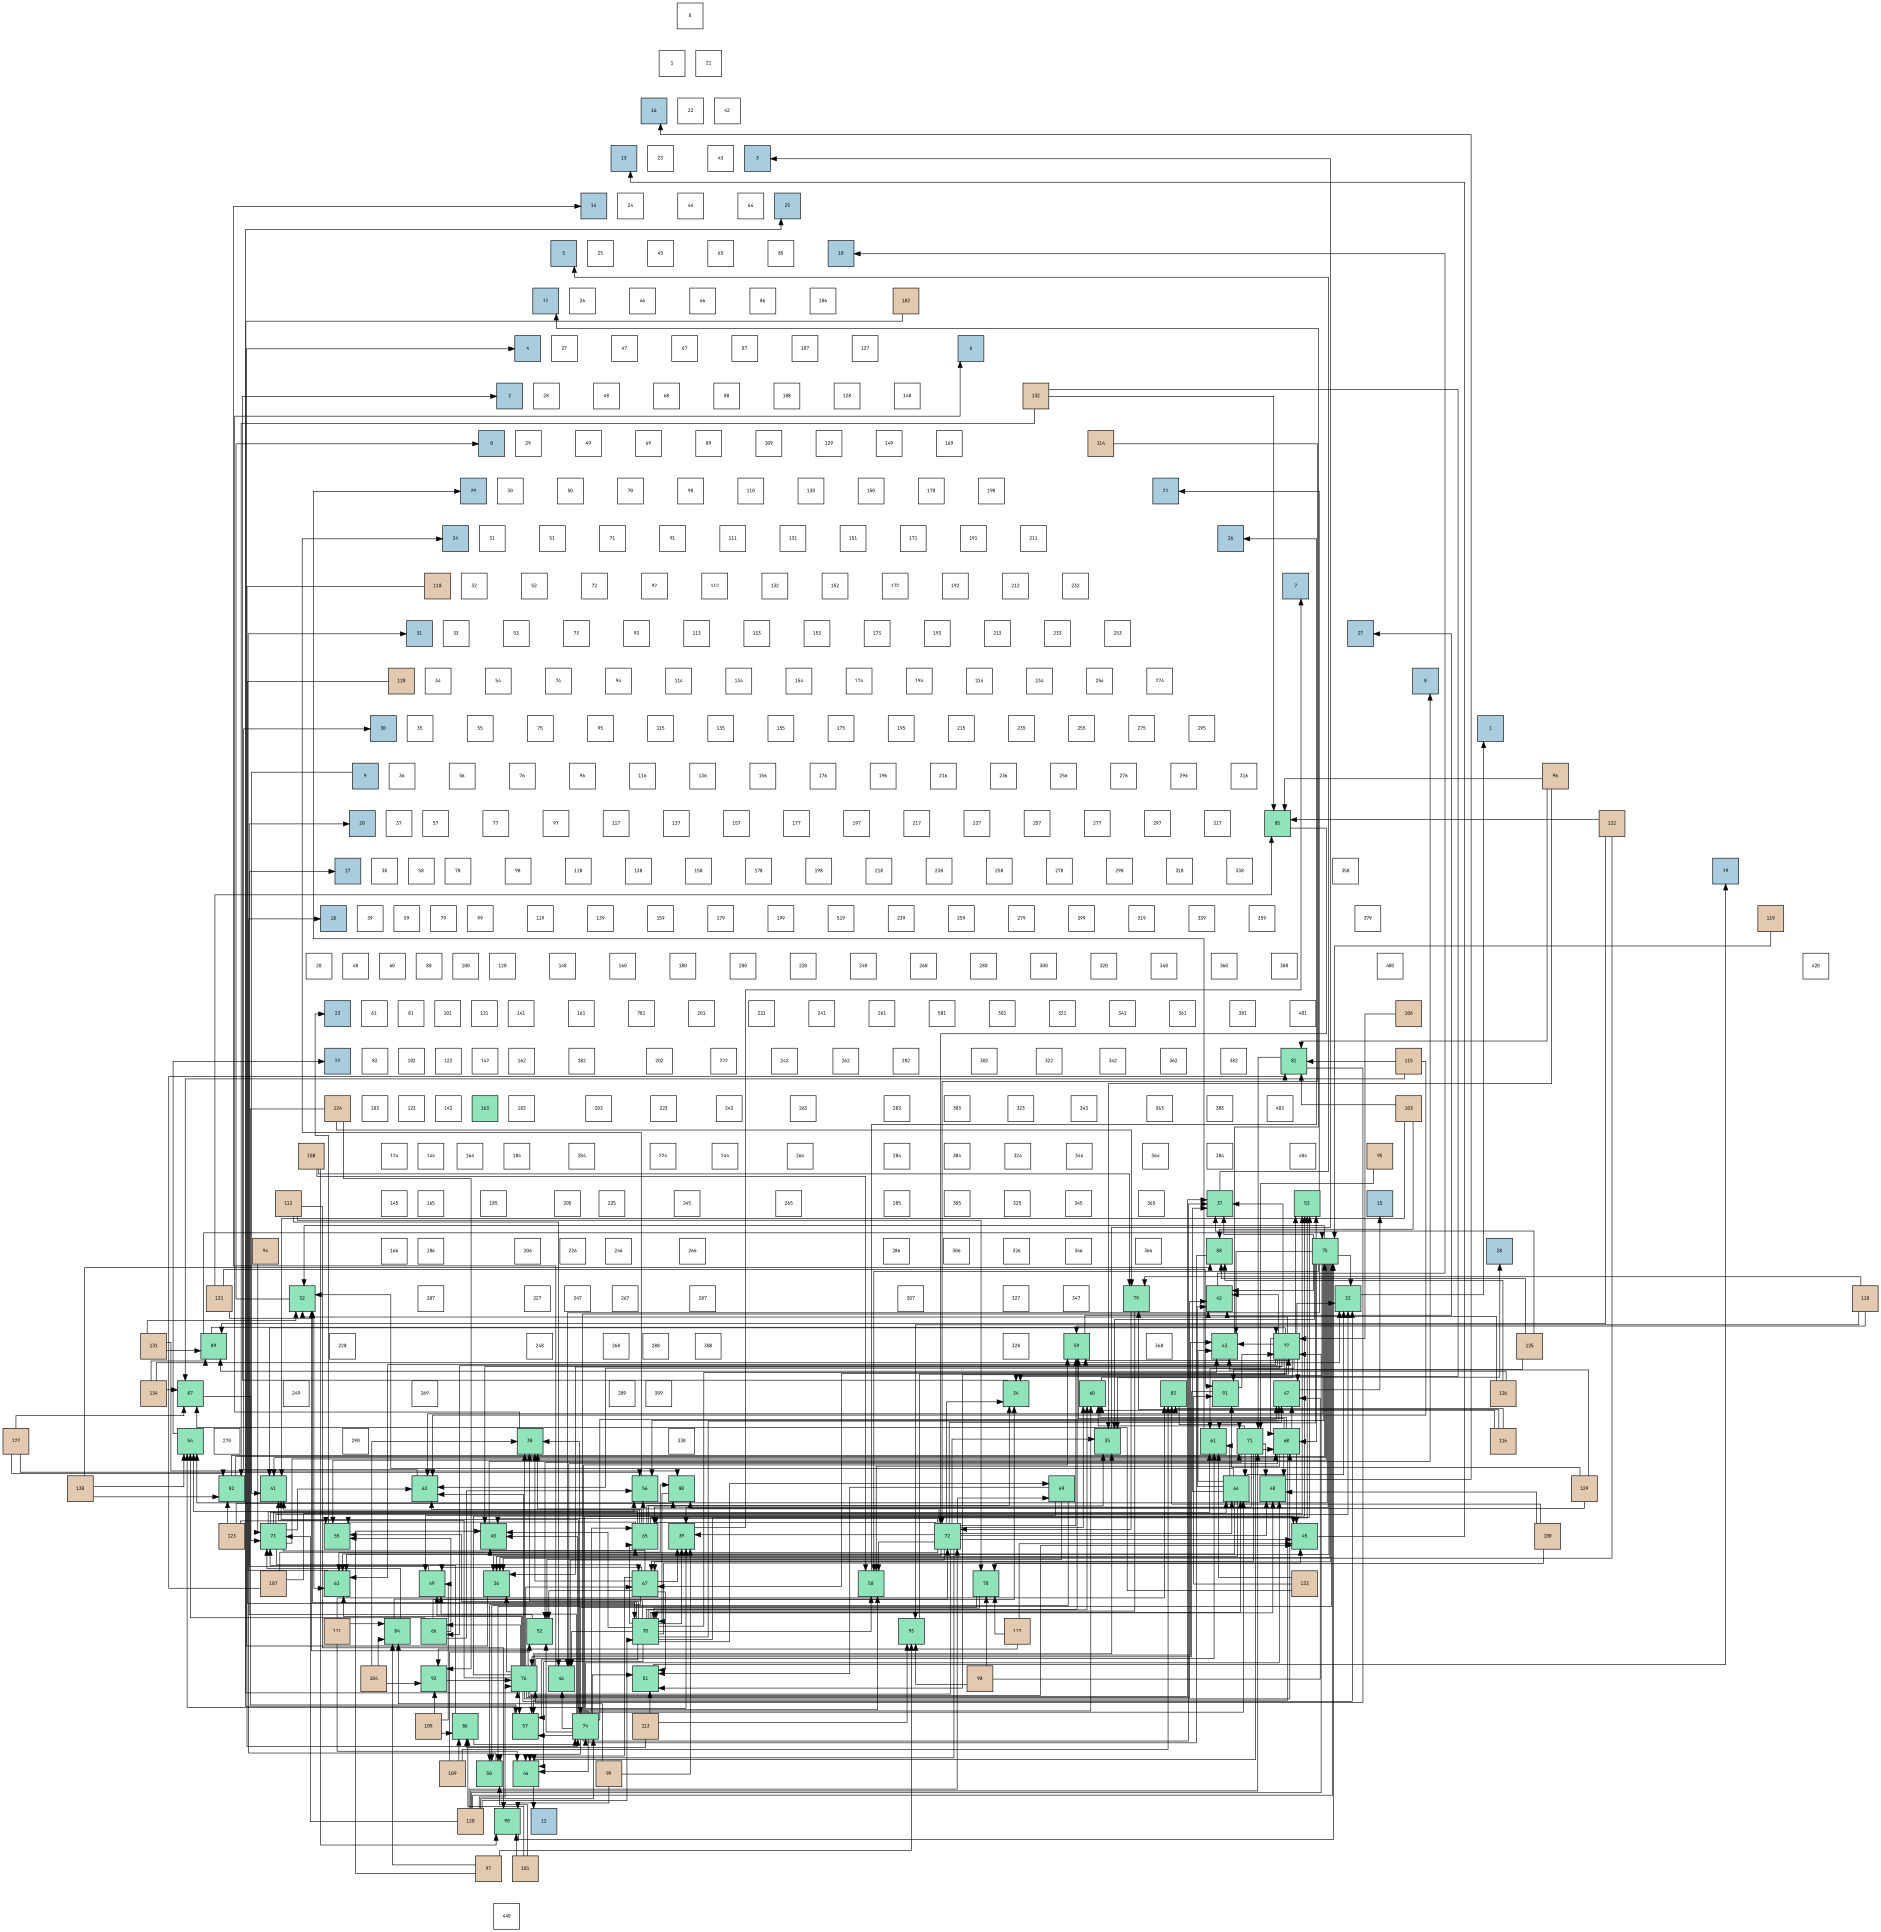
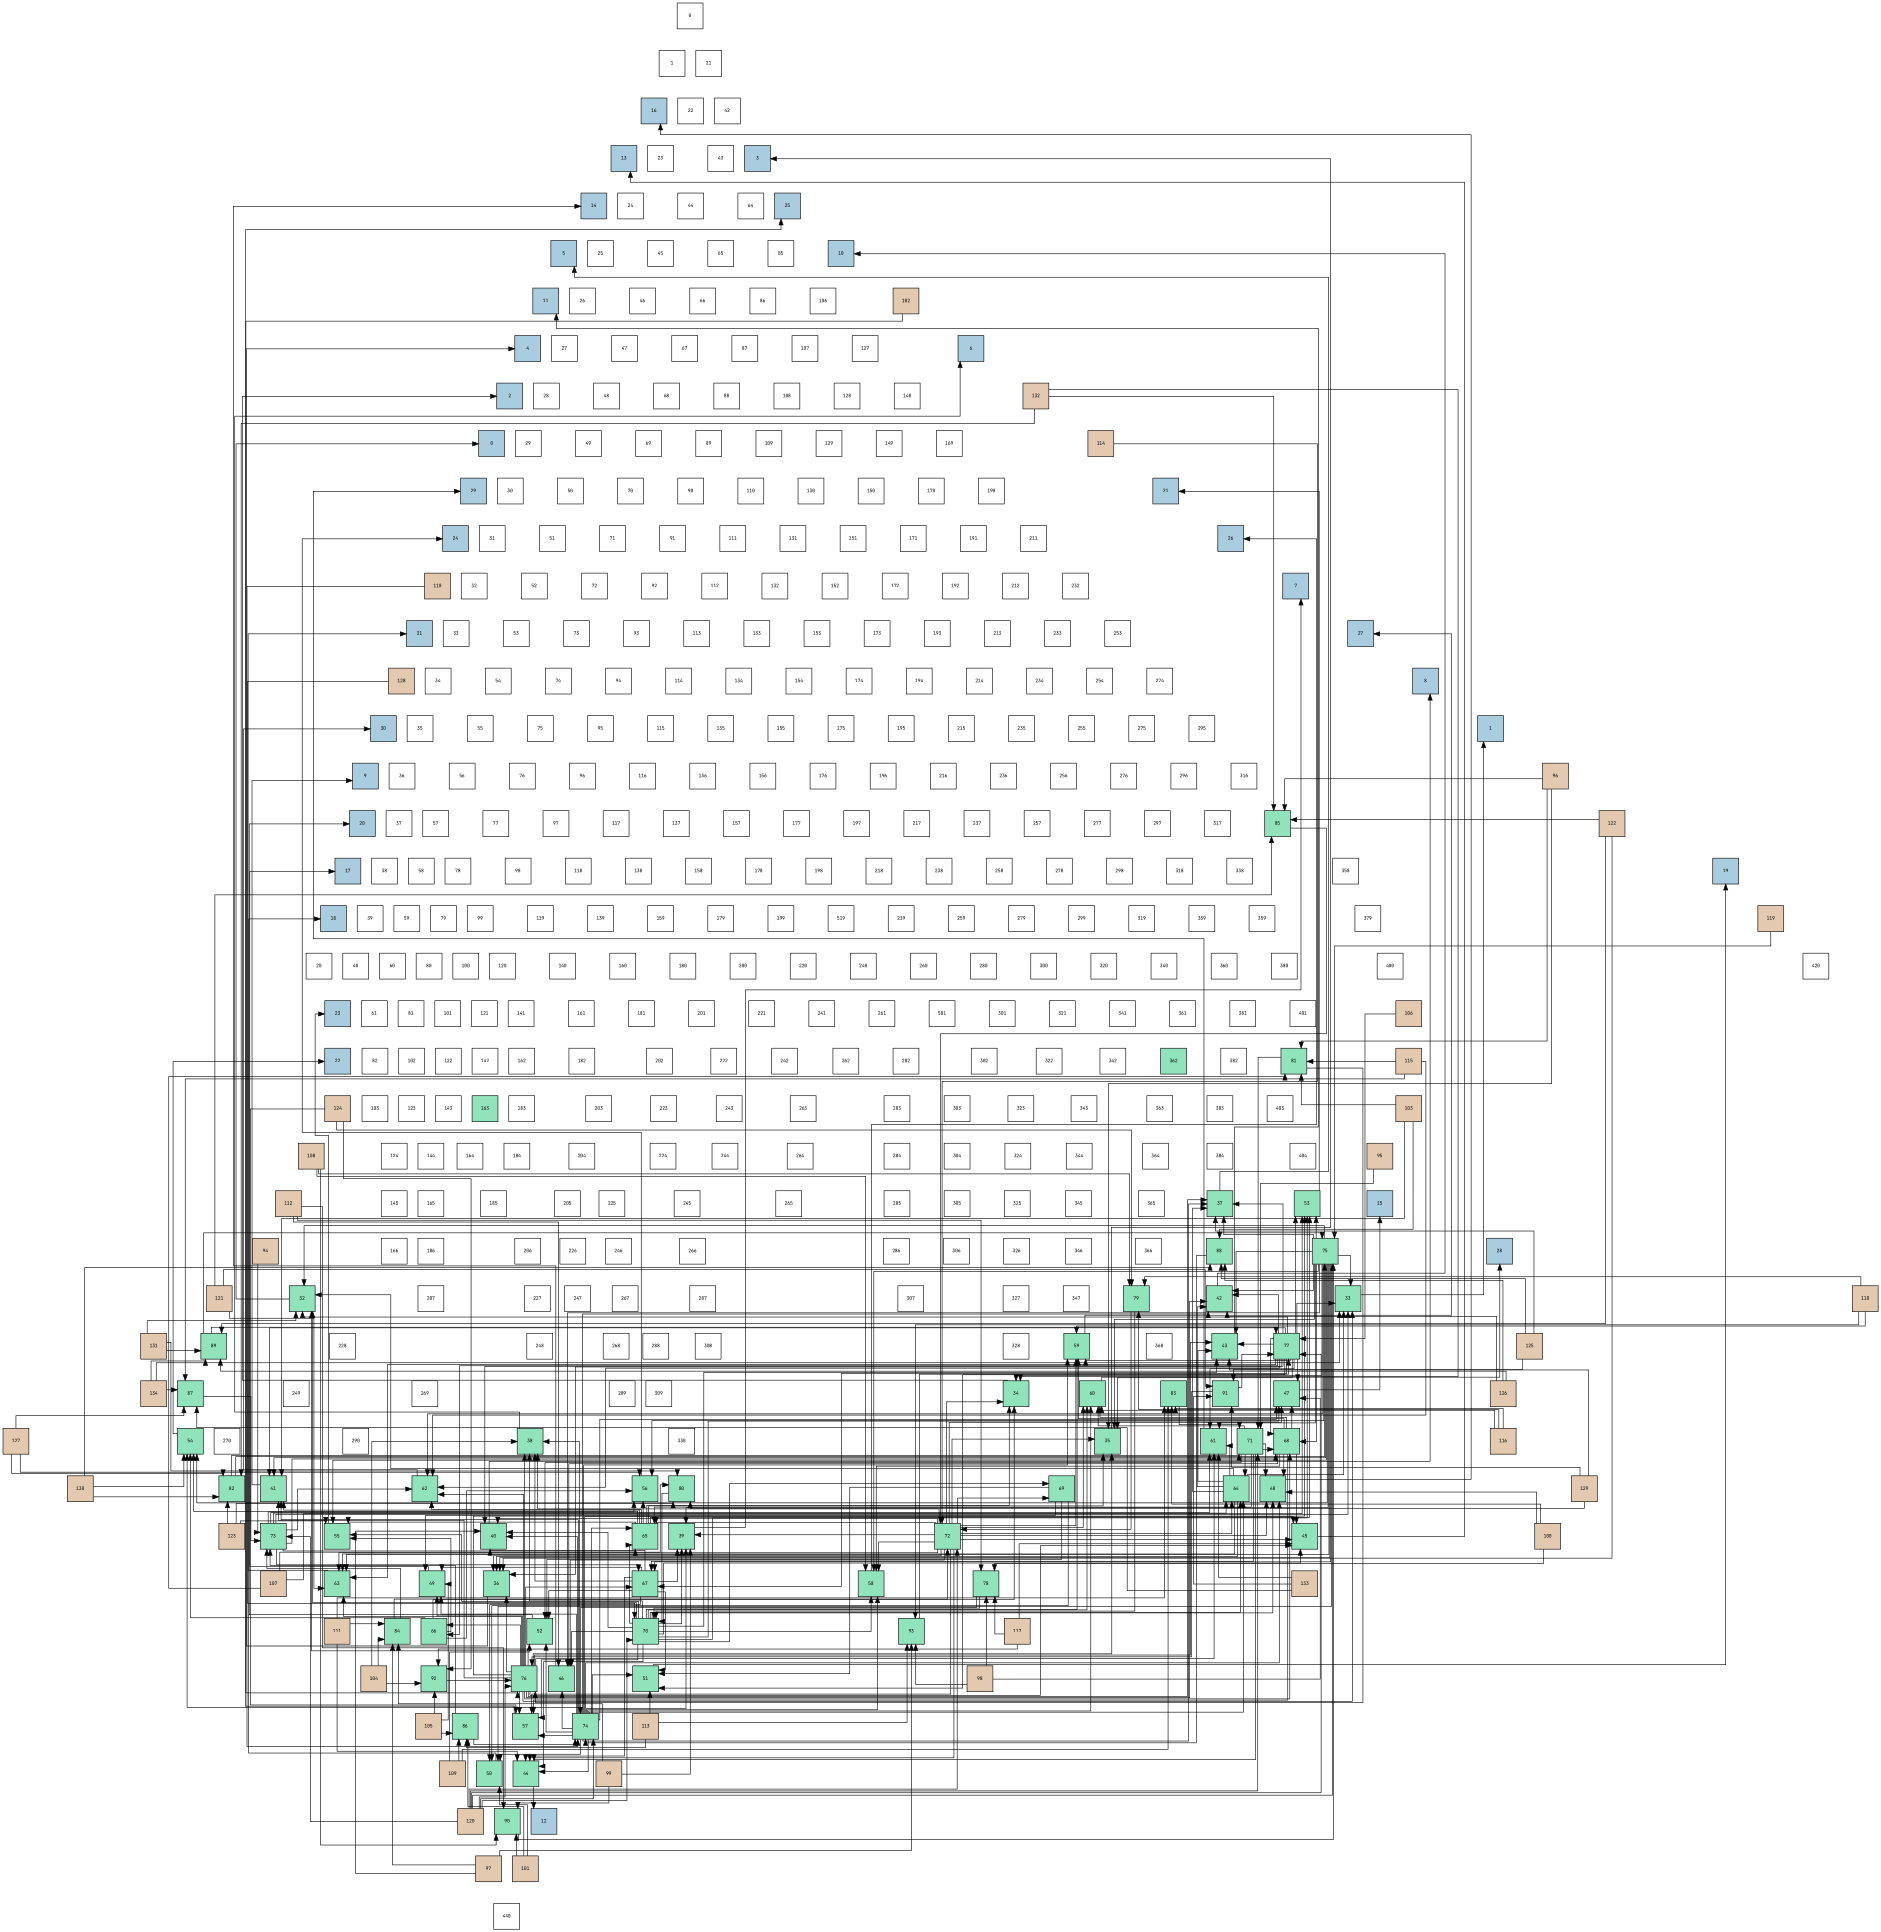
node "781": label "781" -> "181"
node "362": fillcolor #ffffff -> #91e3bb
edge "9" -> "41": reversed
